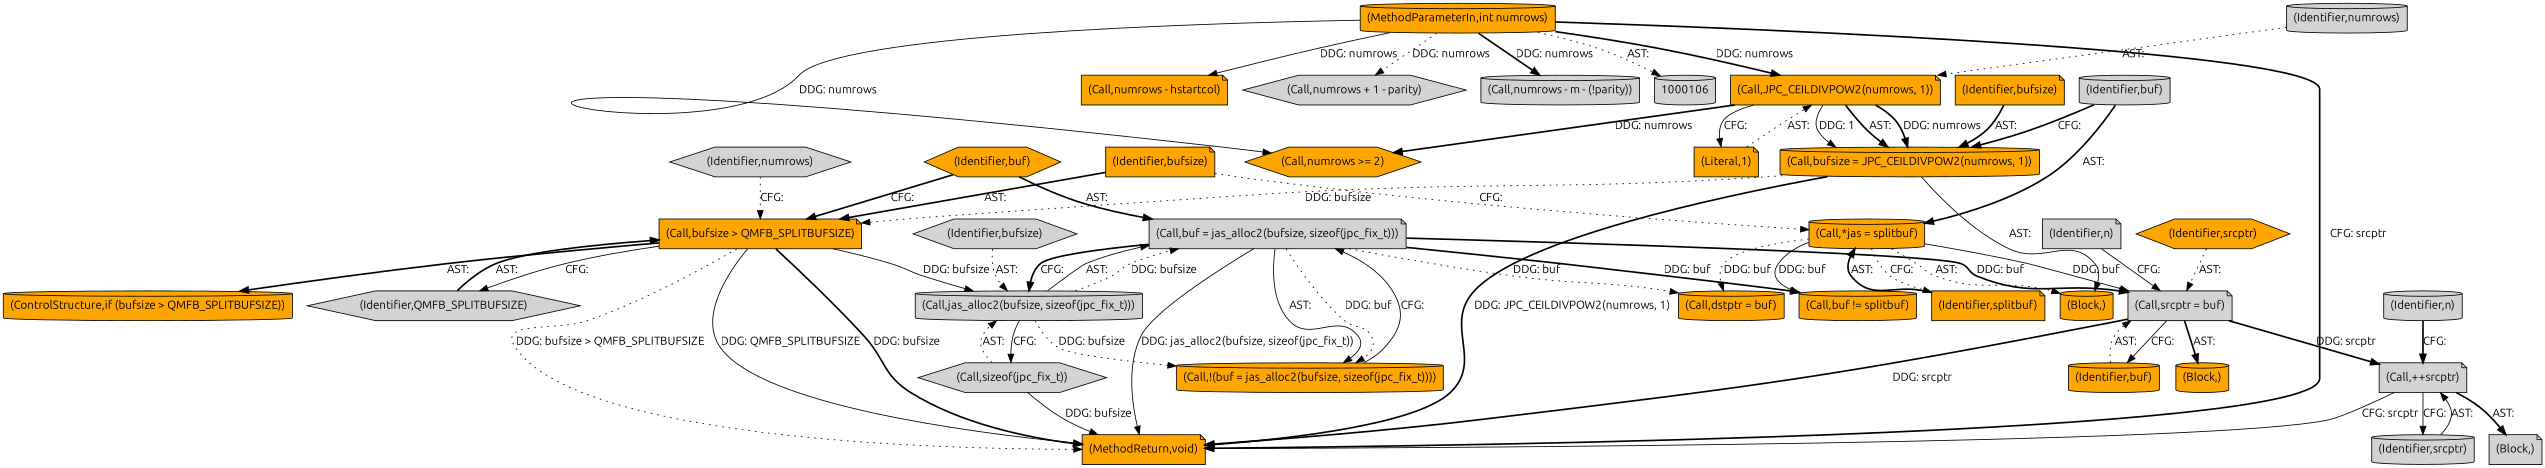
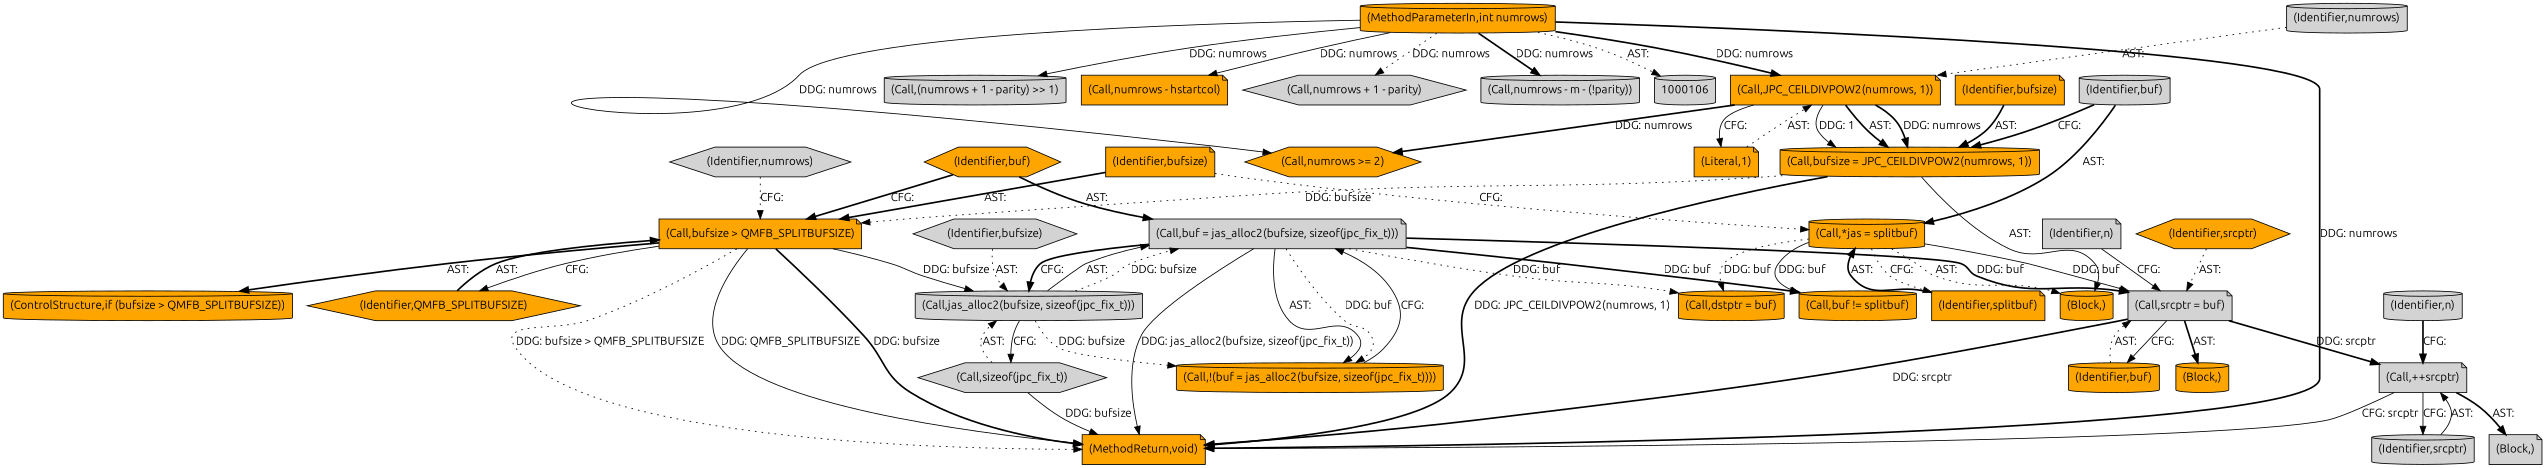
node "(Call,(numrows + 1 - parity) >> 1)": added
edge "(MethodParameterIn,int numrows)" -> "(MethodReturn,void)": label "CFG: srcptr" -> "DDG: numrows"
node "(Identifier,QMFB_SPLITBUFSIZE)": fillcolor lightgrey -> orange
